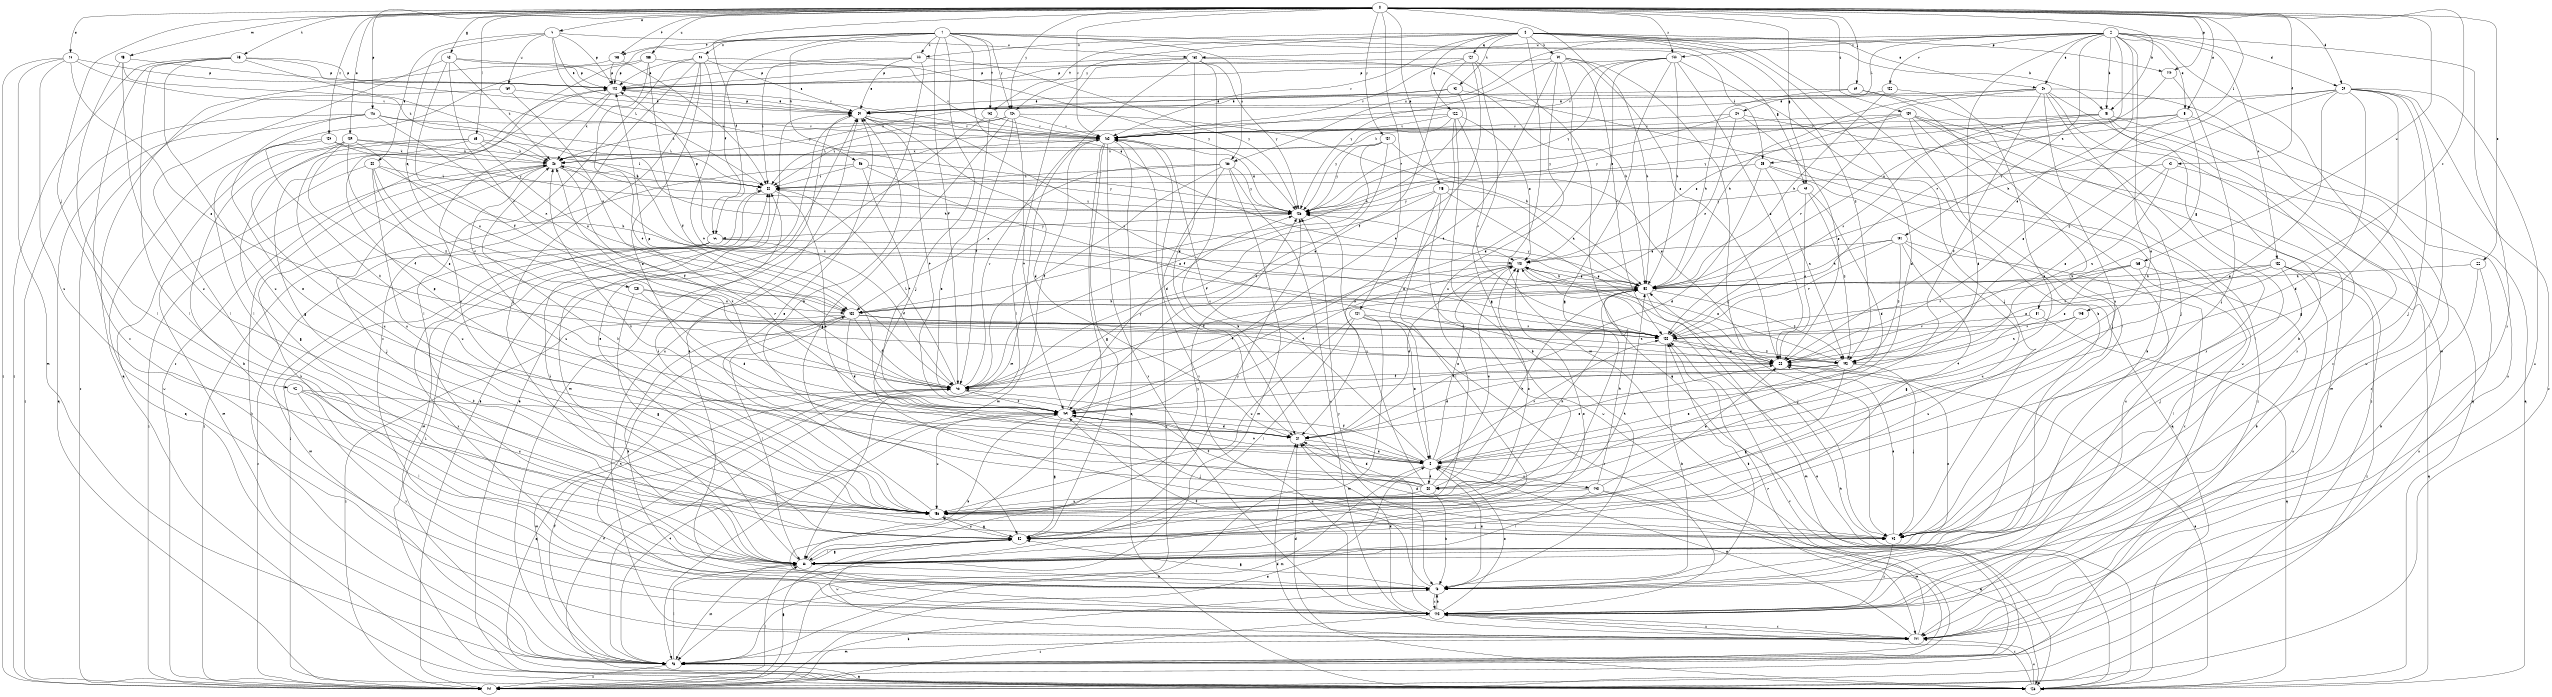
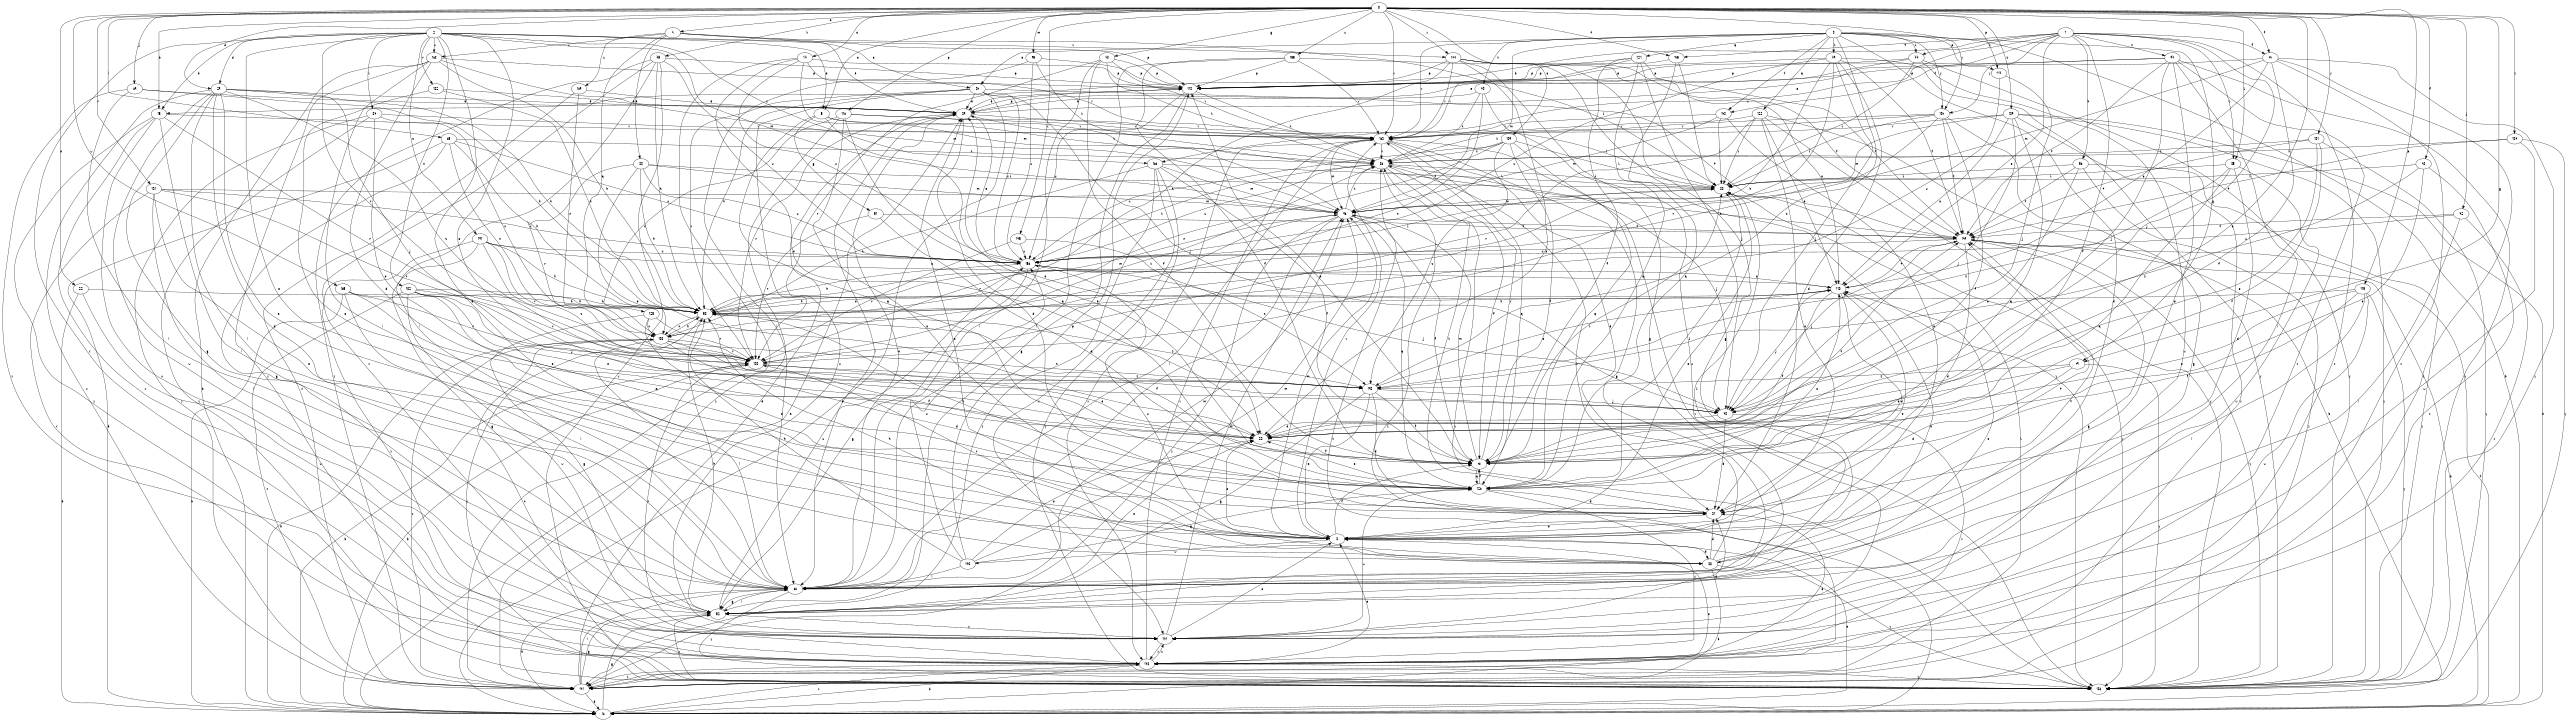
edge "148" -> "88": added, label "l"
edge "186" -> "44": reversed
edge "34" -> "178": removed, label "x"
